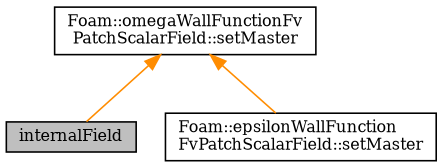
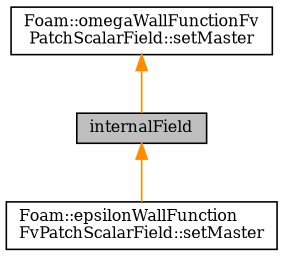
edge "Foam::epsilonWallFunction FvPatchScalarField::setMaster" -> "Foam::omegaWallFunctionFv PatchScalarField::setMaster": now "Foam::epsilonWallFunction FvPatchScalarField::setMaster" -> "internalField"
